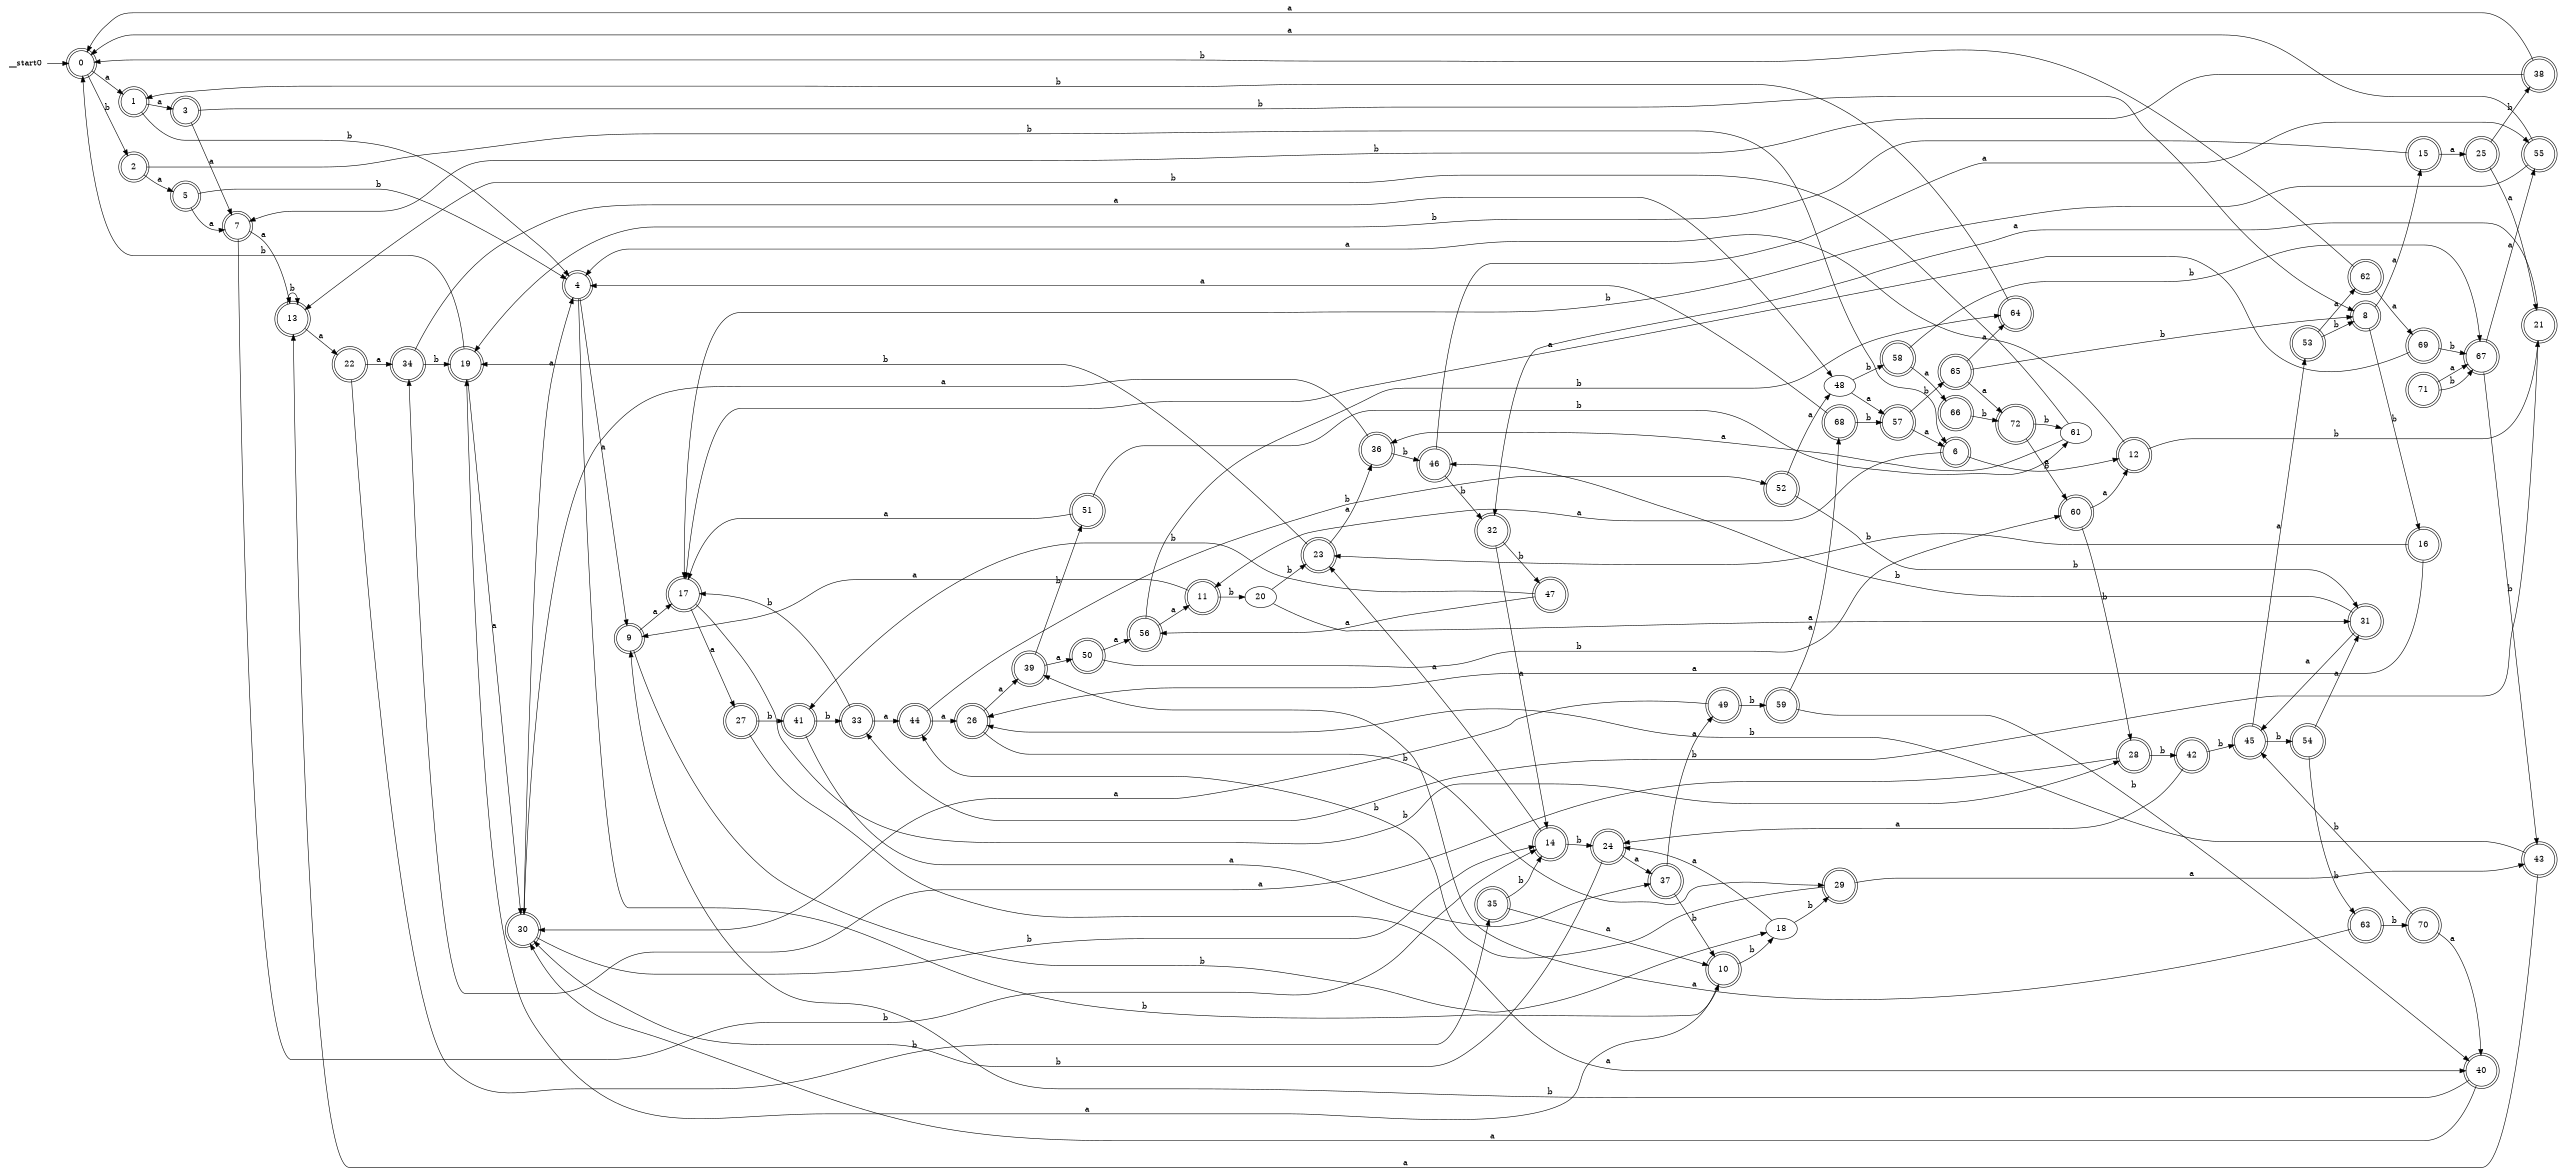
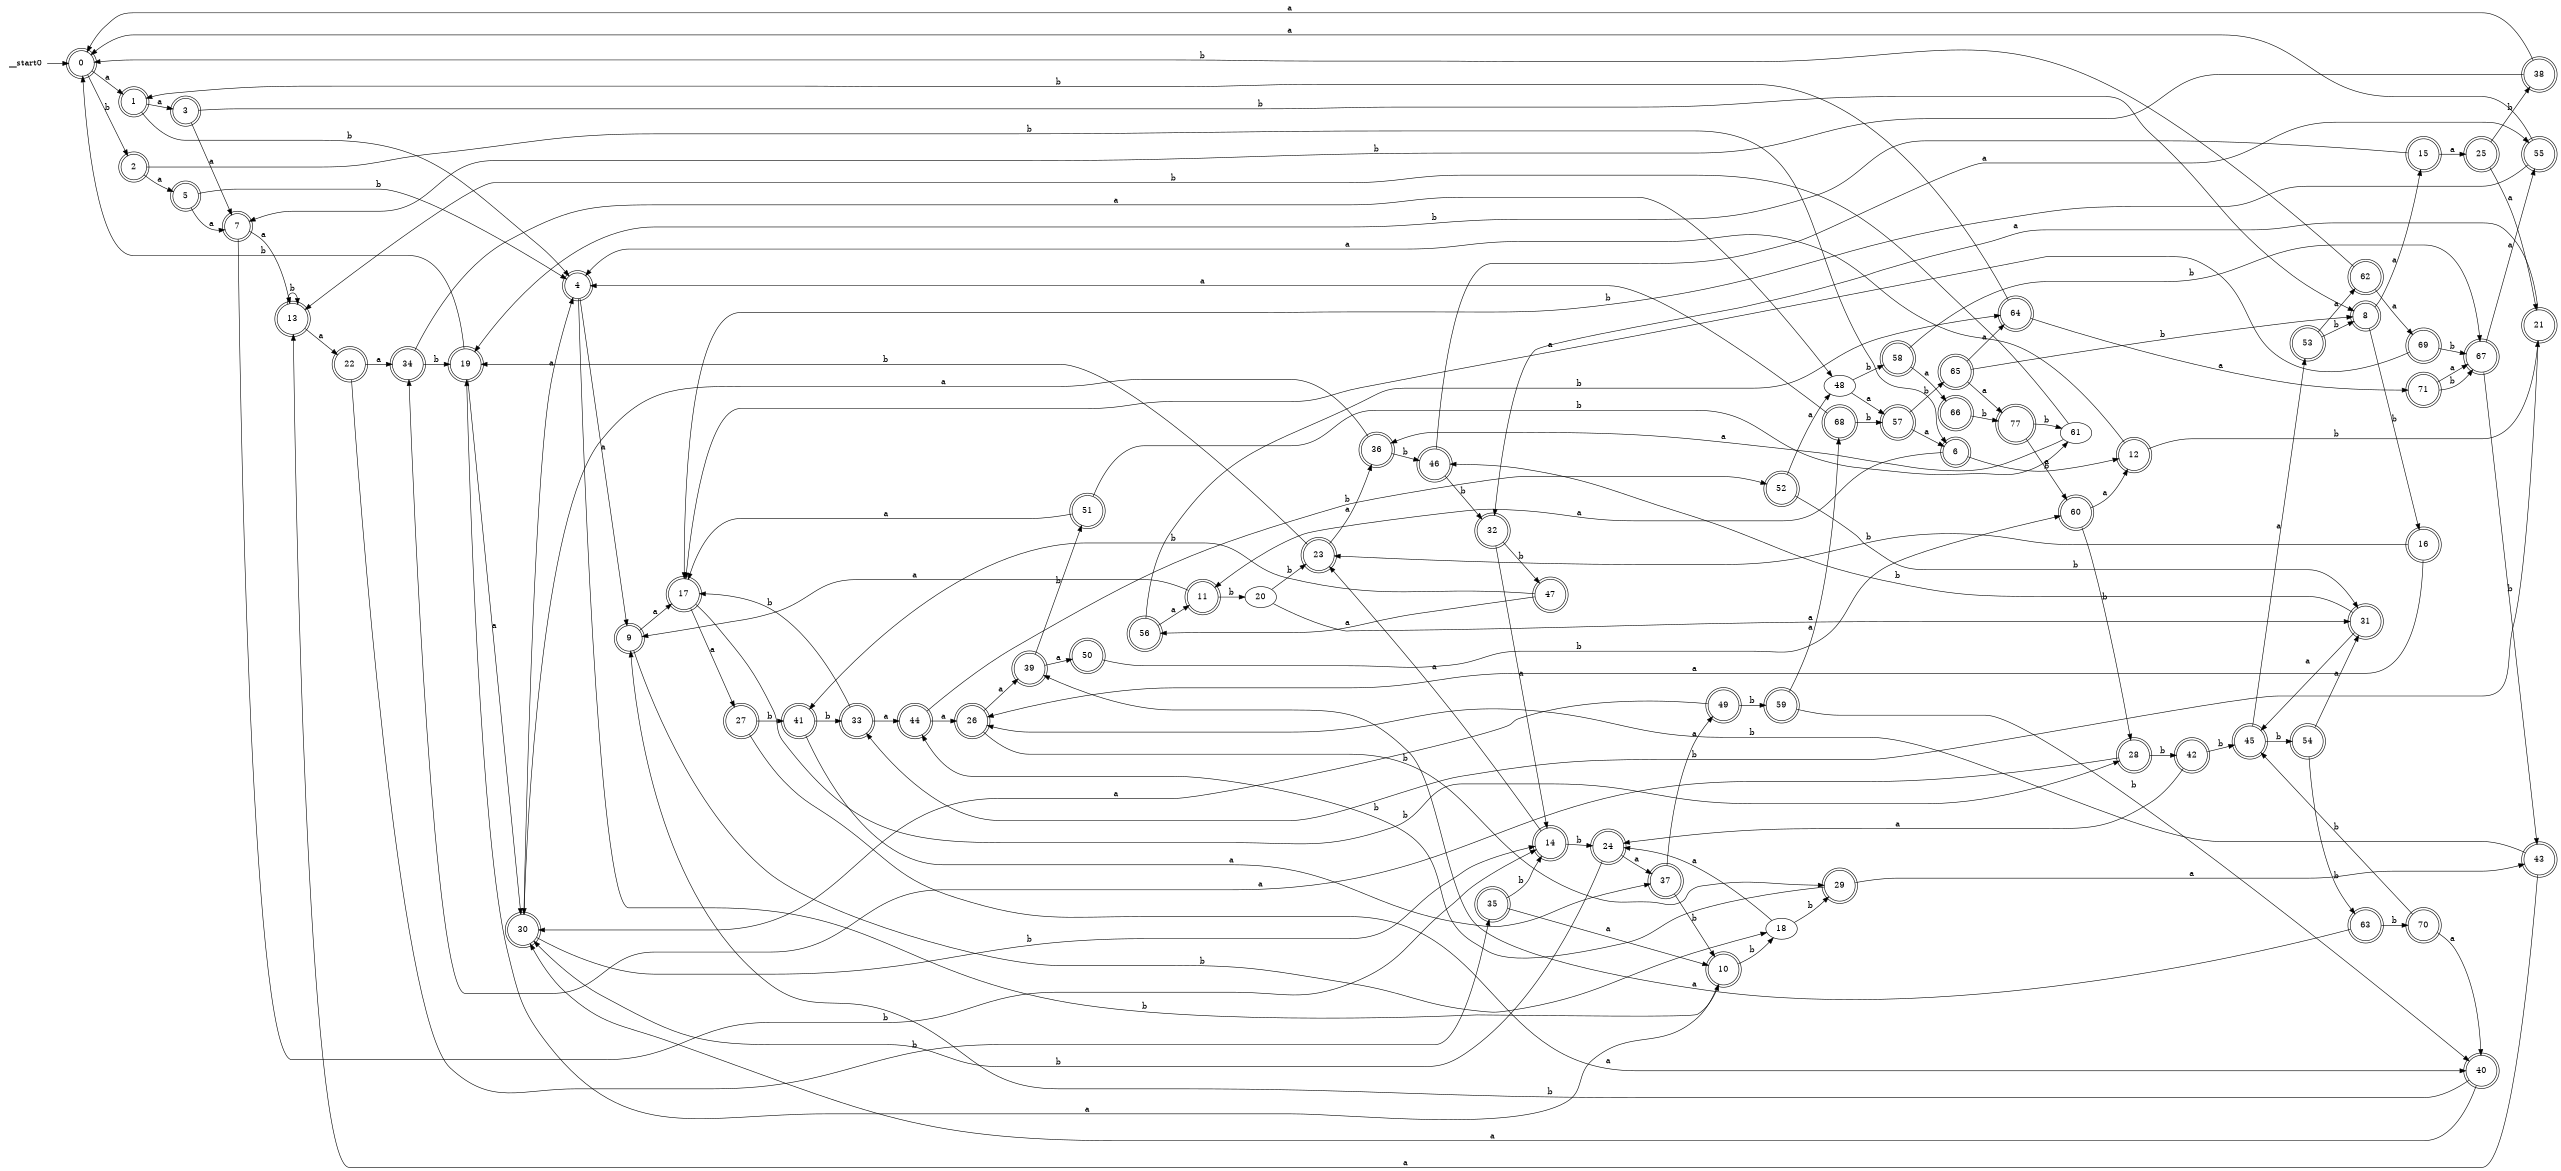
edge "64" -> "71": added, label "a"
node "72": label "72" -> "77"
edge "50" -> "56": removed, label "a"
